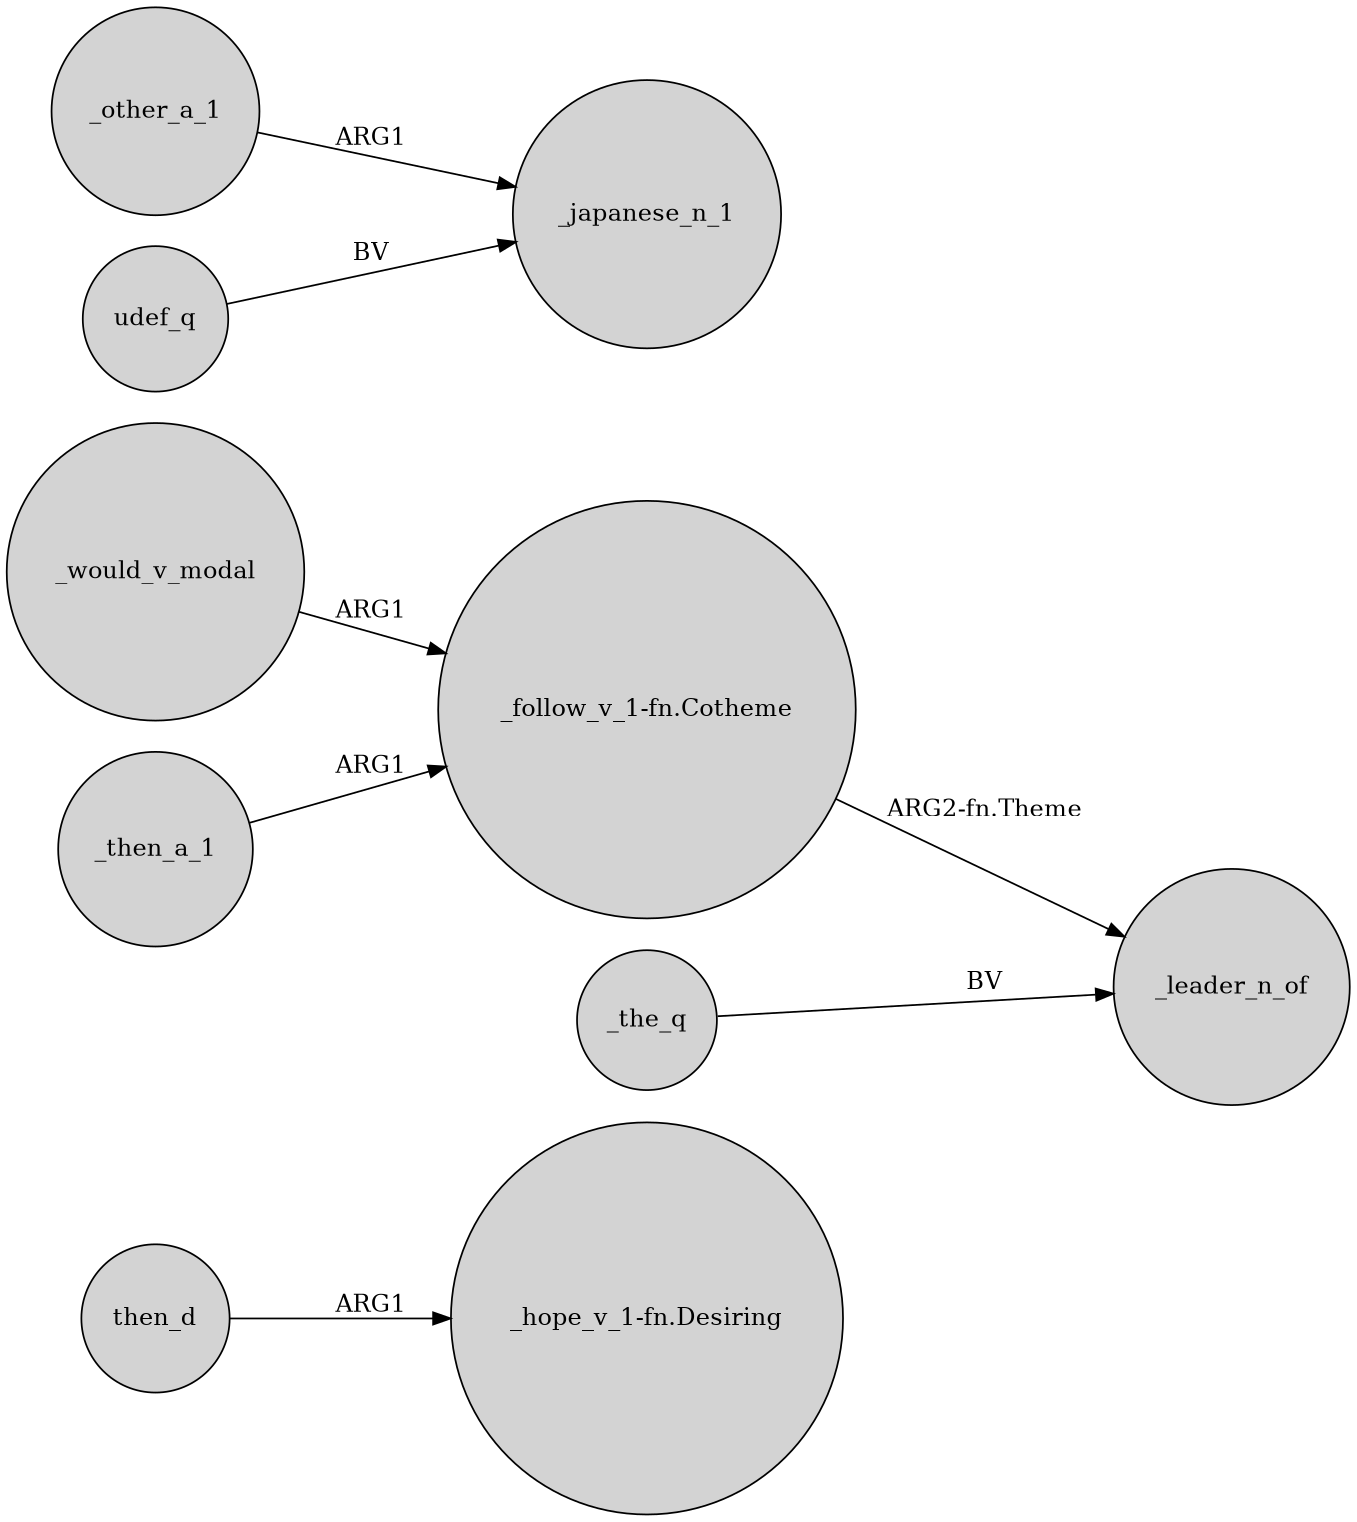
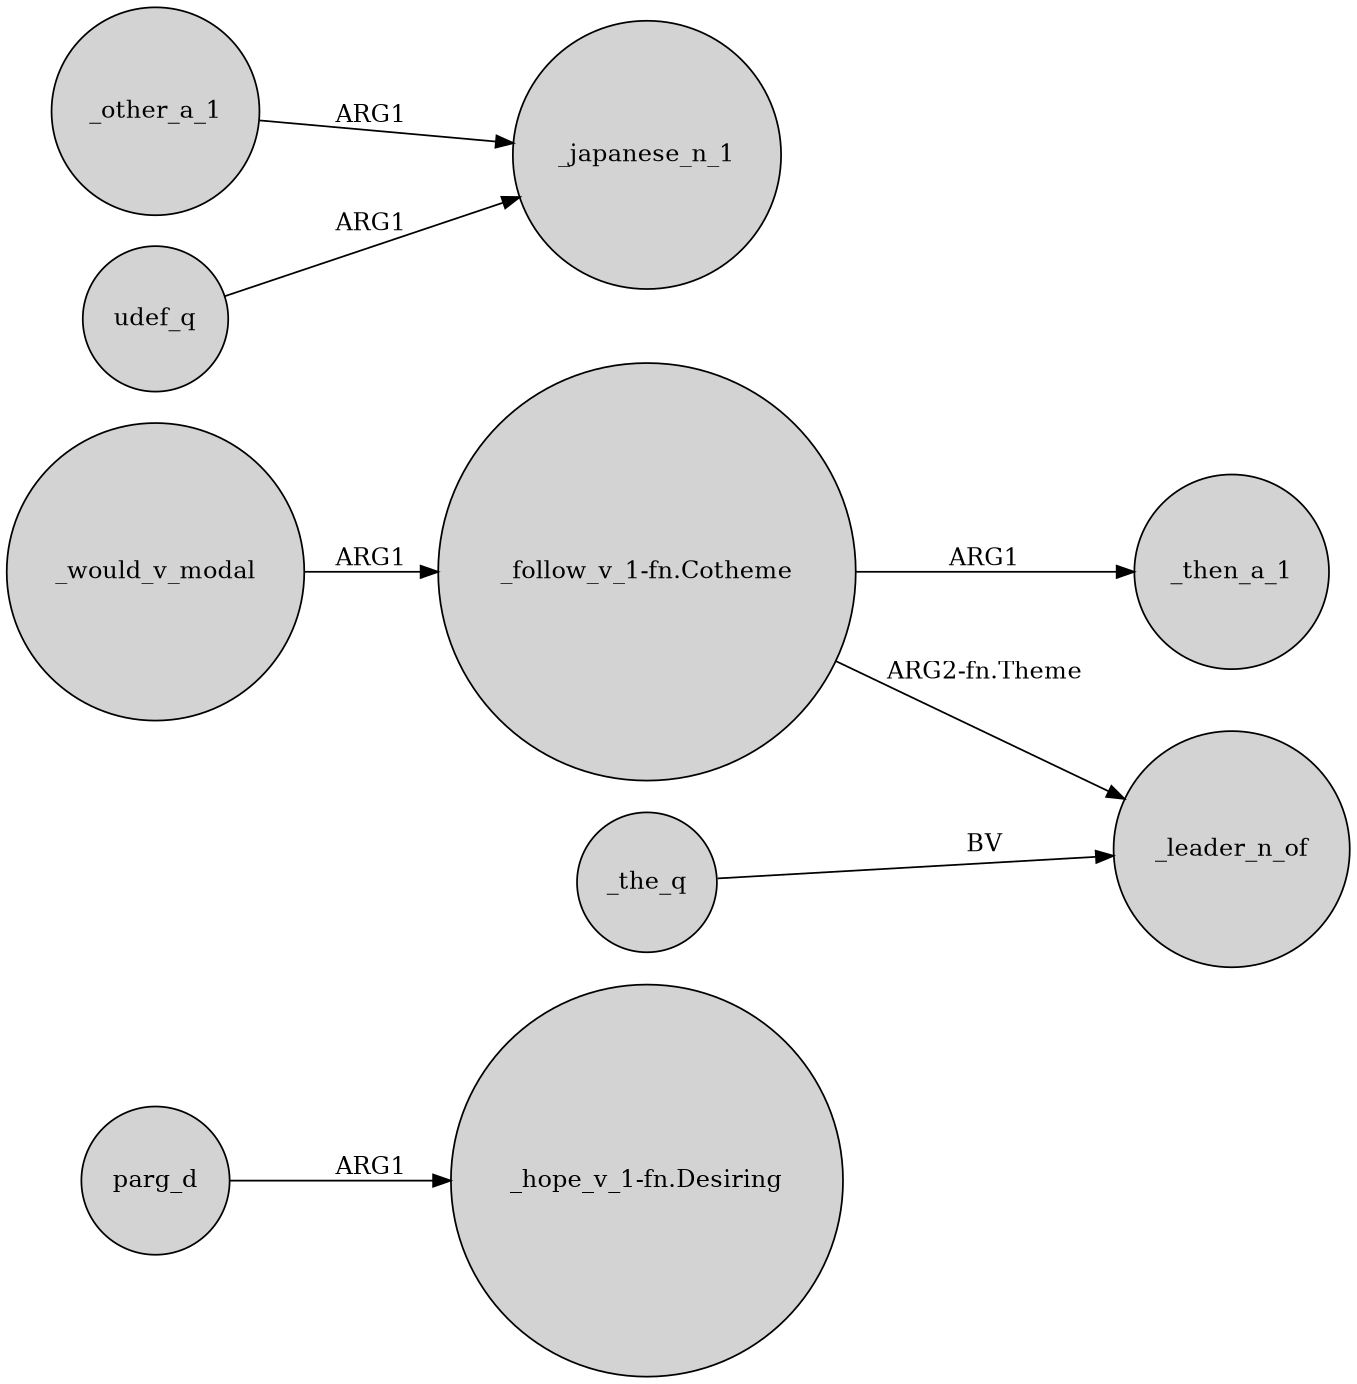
edge "udef_q" -> "_japanese_n_1": label "BV" -> "ARG1"
edge "_then_a_1" -> "_follow_v_1-fn.Cotheme": reversed
node "then_d": label "then_d" -> "parg_d"
